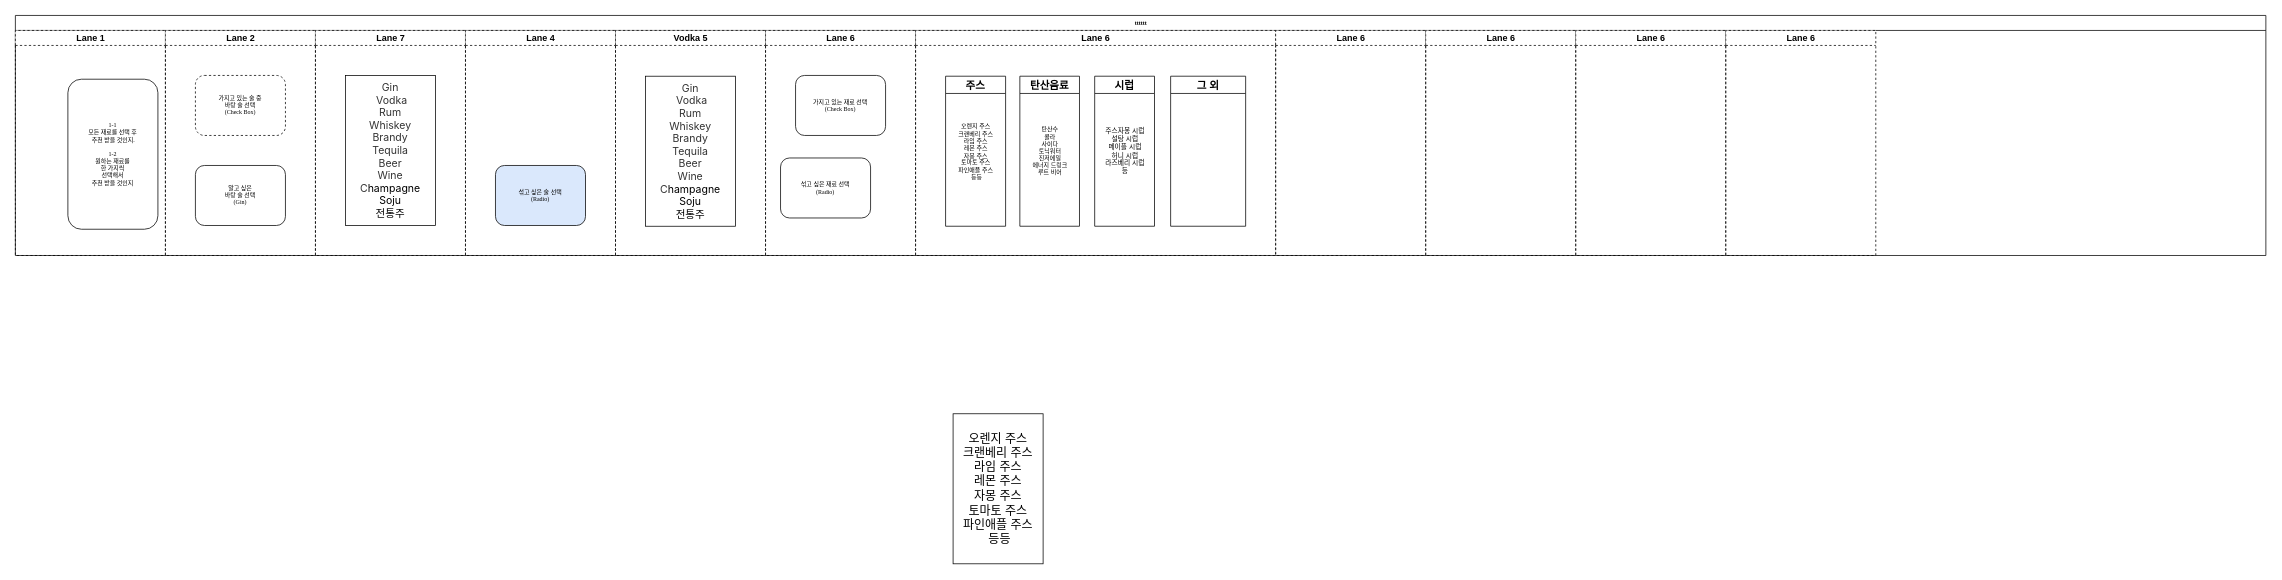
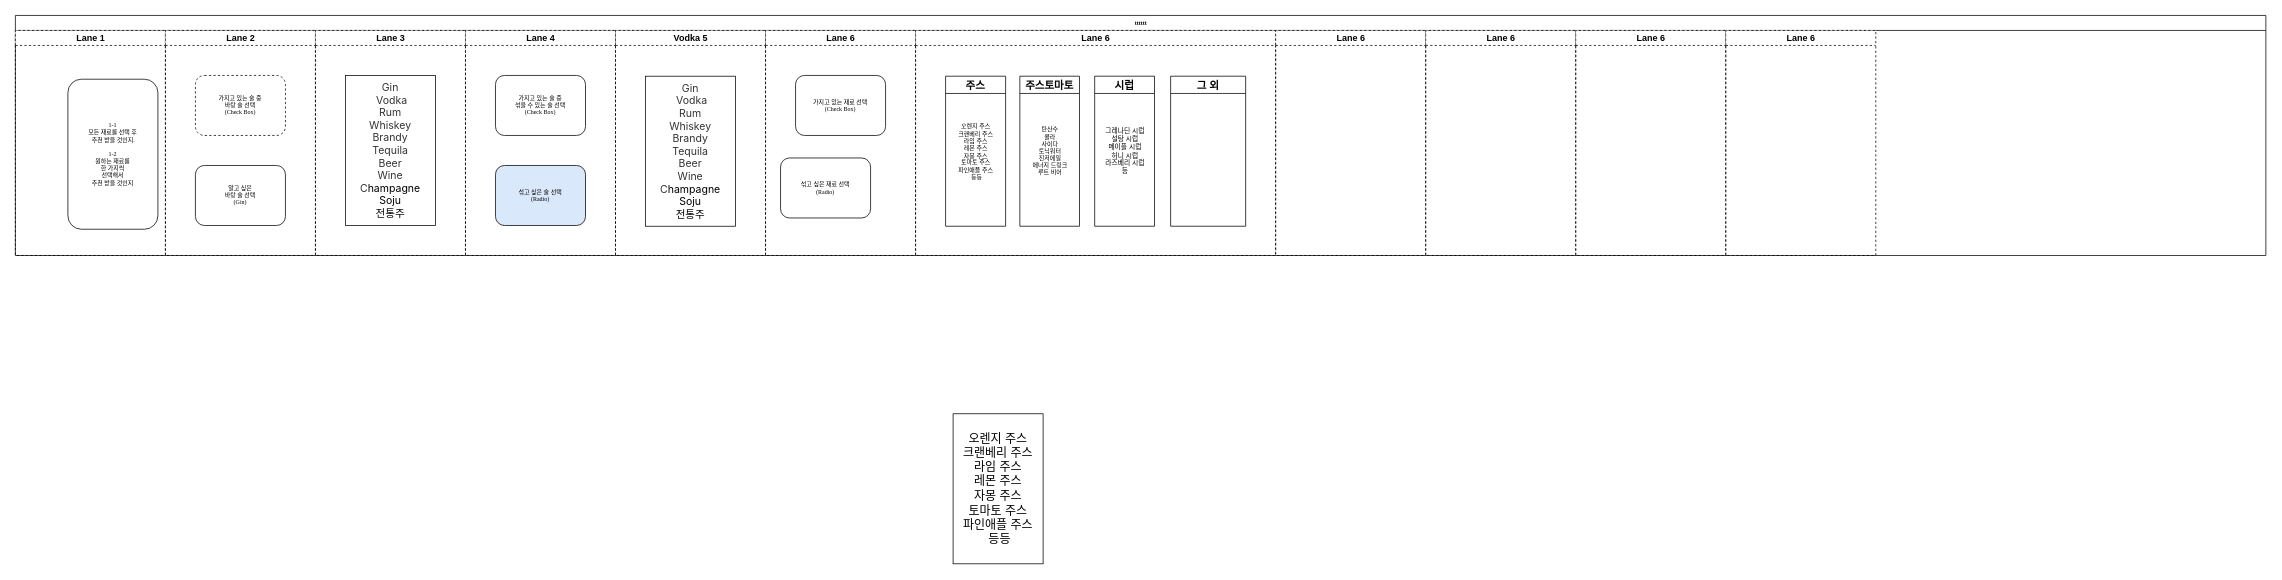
node "Lane 7": label "Lane 7" -> "Lane 3"
node "탄산음료": label "탄산음료" -> "주스토마토"
node "가지고 있는 술 중 섞을 수 있는 술 선택 (Check Box)": added
node "주스자몽 시럽 설탕 시럽 메이플 시럽 허니 시럽 라즈베리 시럽 등": label "주스자몽 시럽 설탕 시럽 메이플 시럽 허니 시럽 라즈베리 시럽 등" -> "그레나딘 시럽 설탕 시럽 메이플 시럽 허니 시럽 라즈베리 시럽 등"
